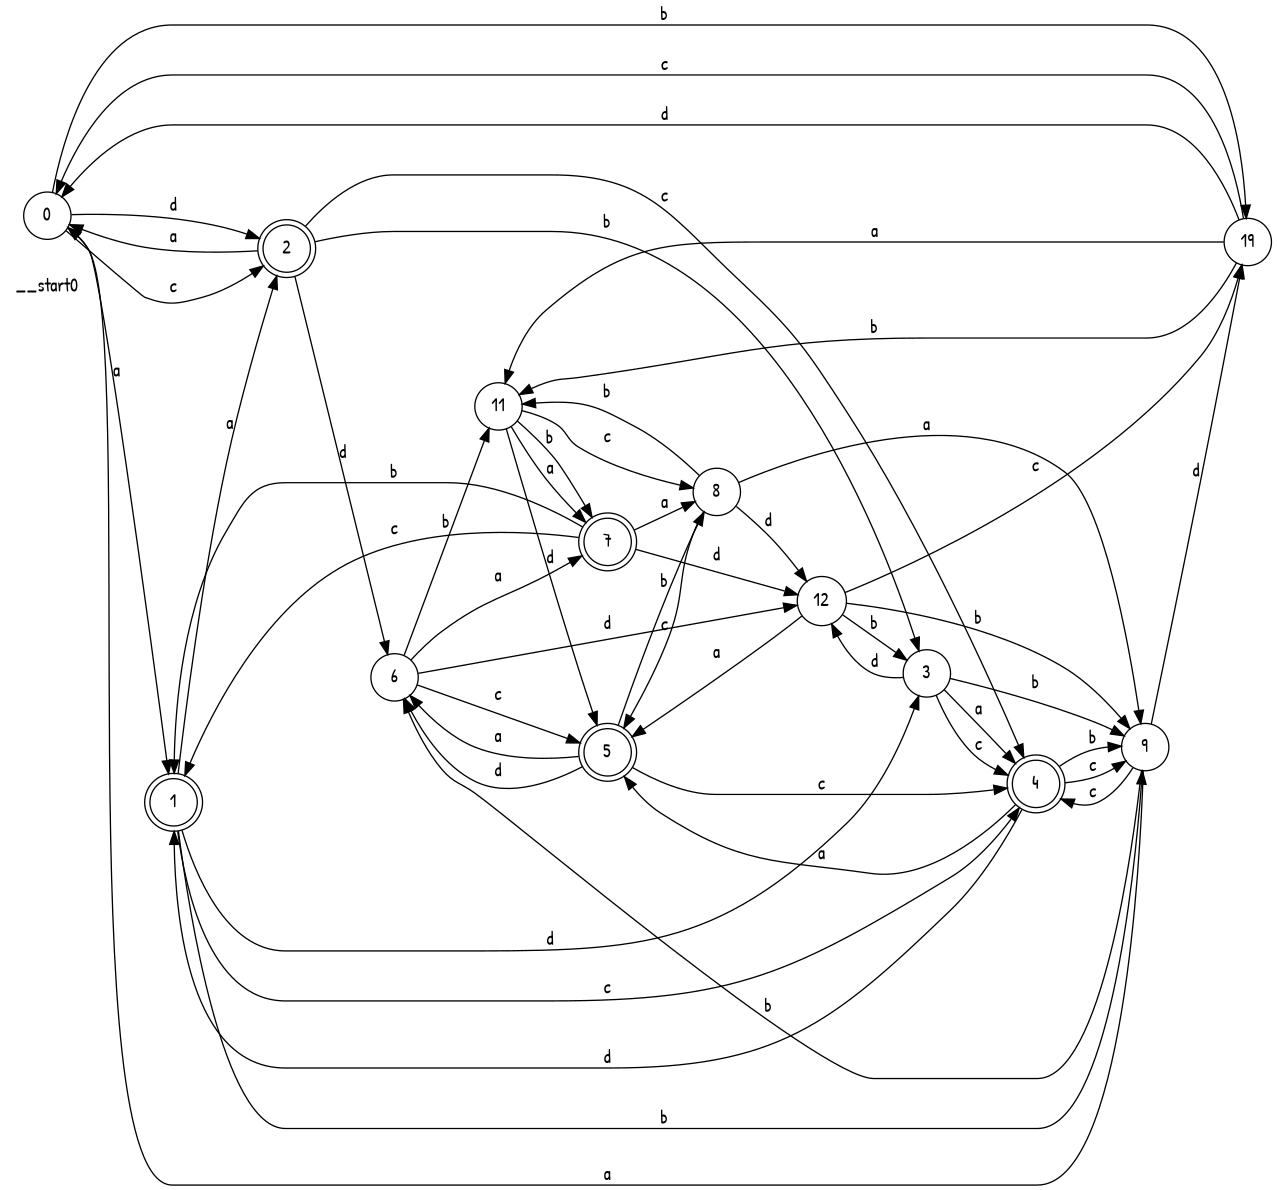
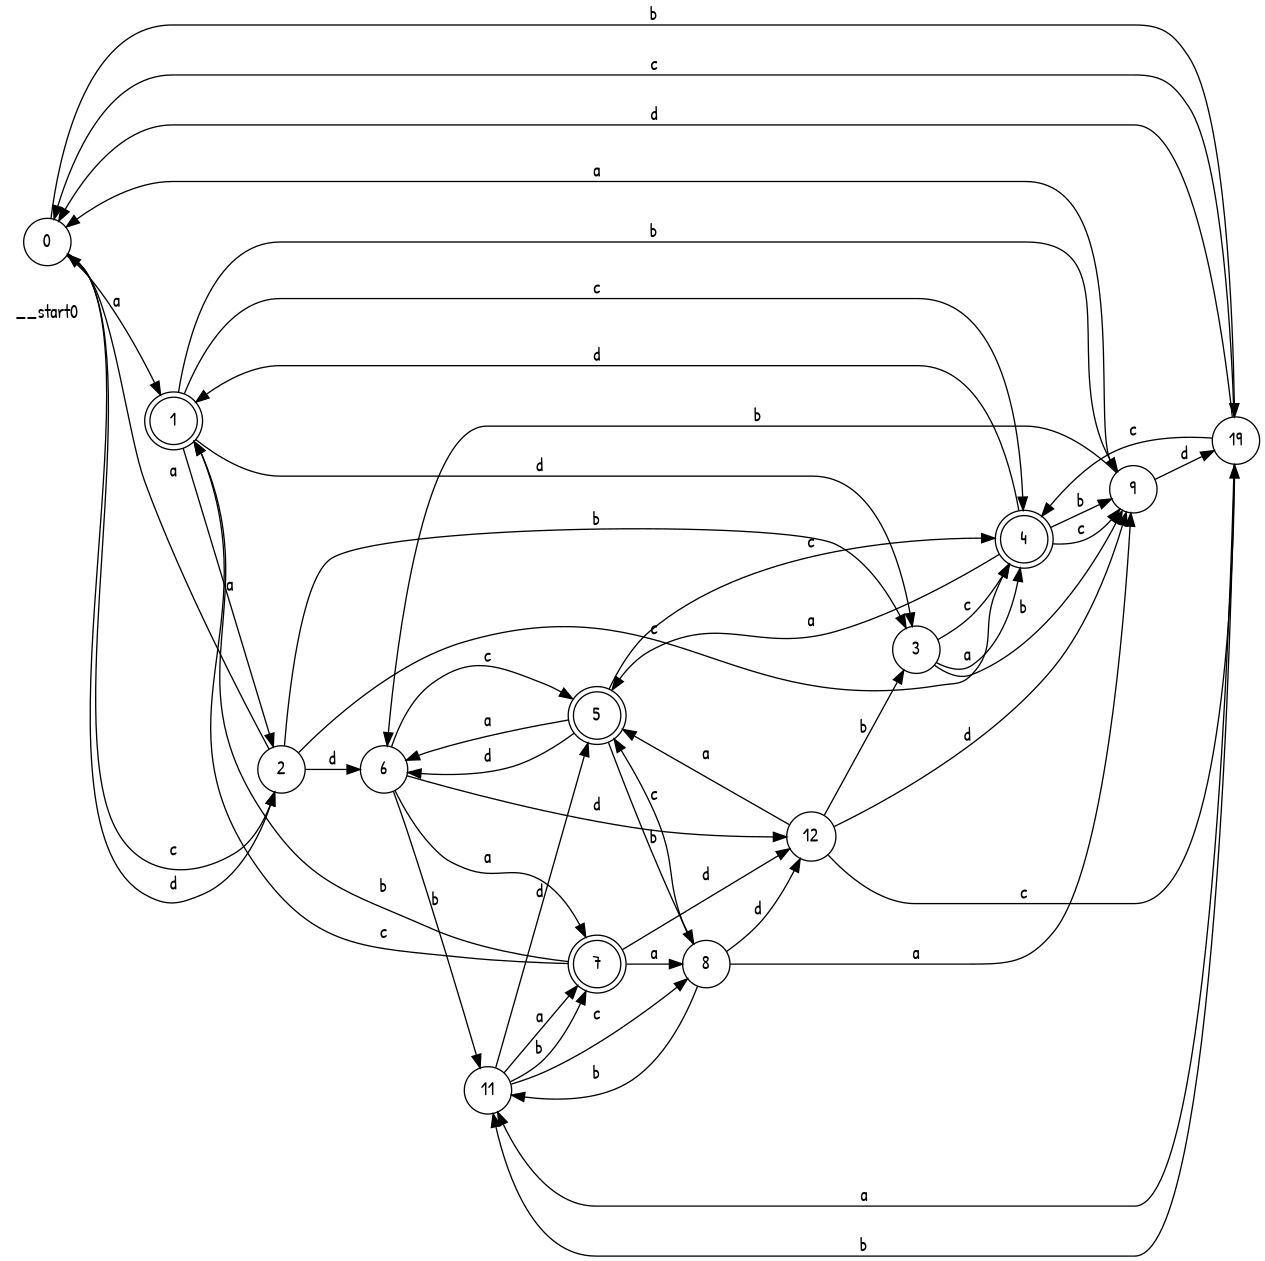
node "2": shape doublecircle -> circle
edge "12" -> "9": label "b" -> "d"
edge "3" -> "12": removed, label "d"
edge "9" -> "4": now "19" -> "4"
